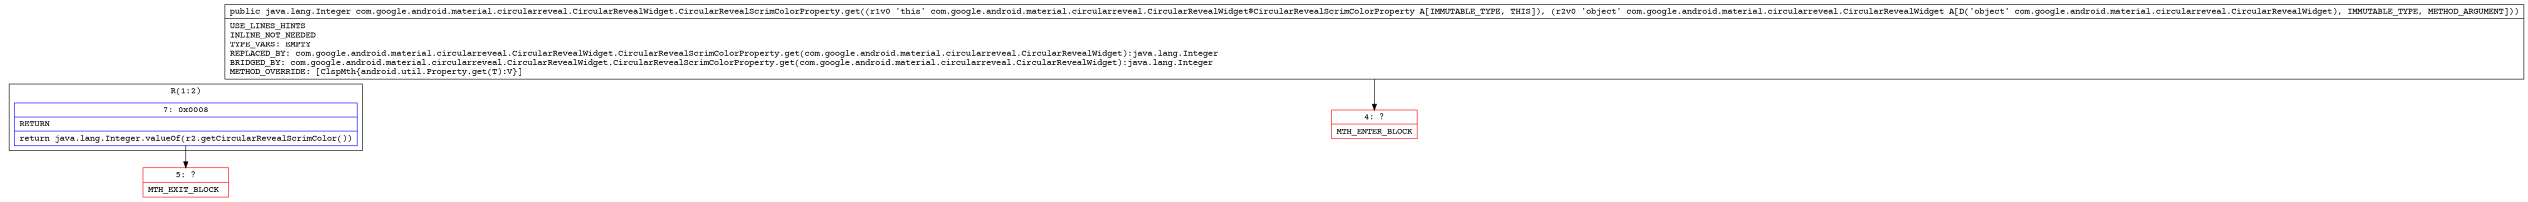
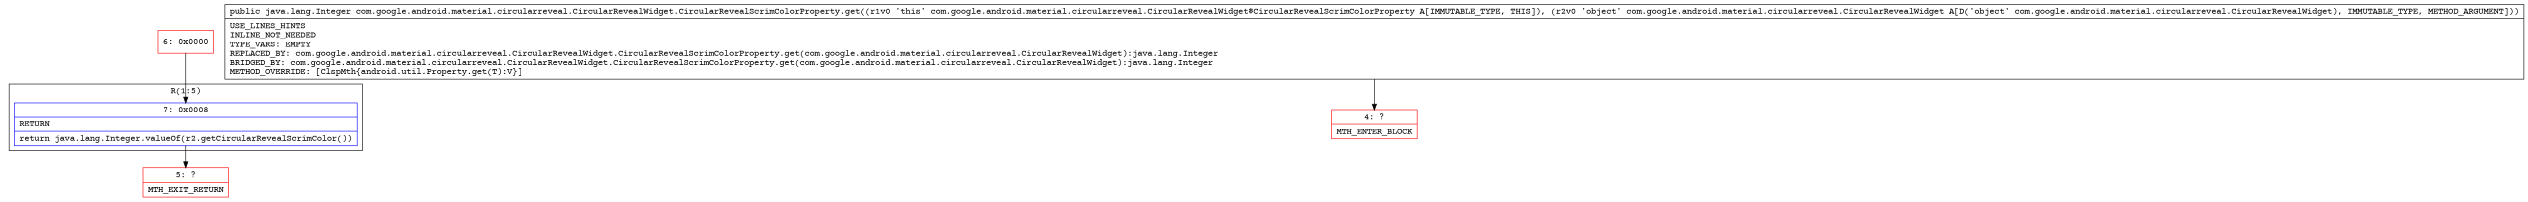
node "6: 0x0000": added
cluster "R(1:2)": label "R(1:2)" -> "R(1:5)"
node "5: ?": text "MTH_EXIT_BLOCK" -> "MTH_EXIT_RETURN"
